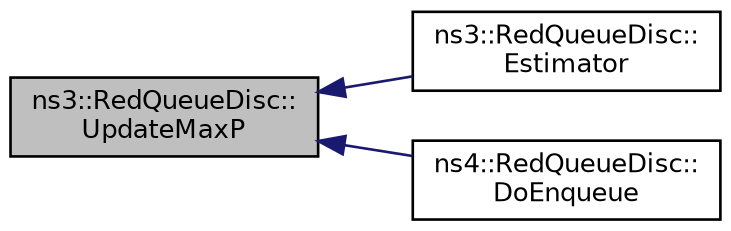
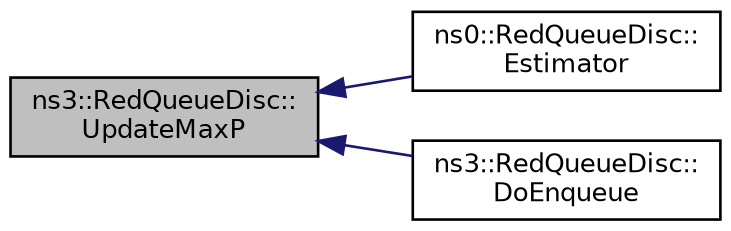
node "ns3::RedQueueDisc:: Estimator": label "ns3::RedQueueDisc:: Estimator" -> "ns0::RedQueueDisc:: Estimator"
node "ns4::RedQueueDisc:: DoEnqueue": label "ns4::RedQueueDisc:: DoEnqueue" -> "ns3::RedQueueDisc:: DoEnqueue"
